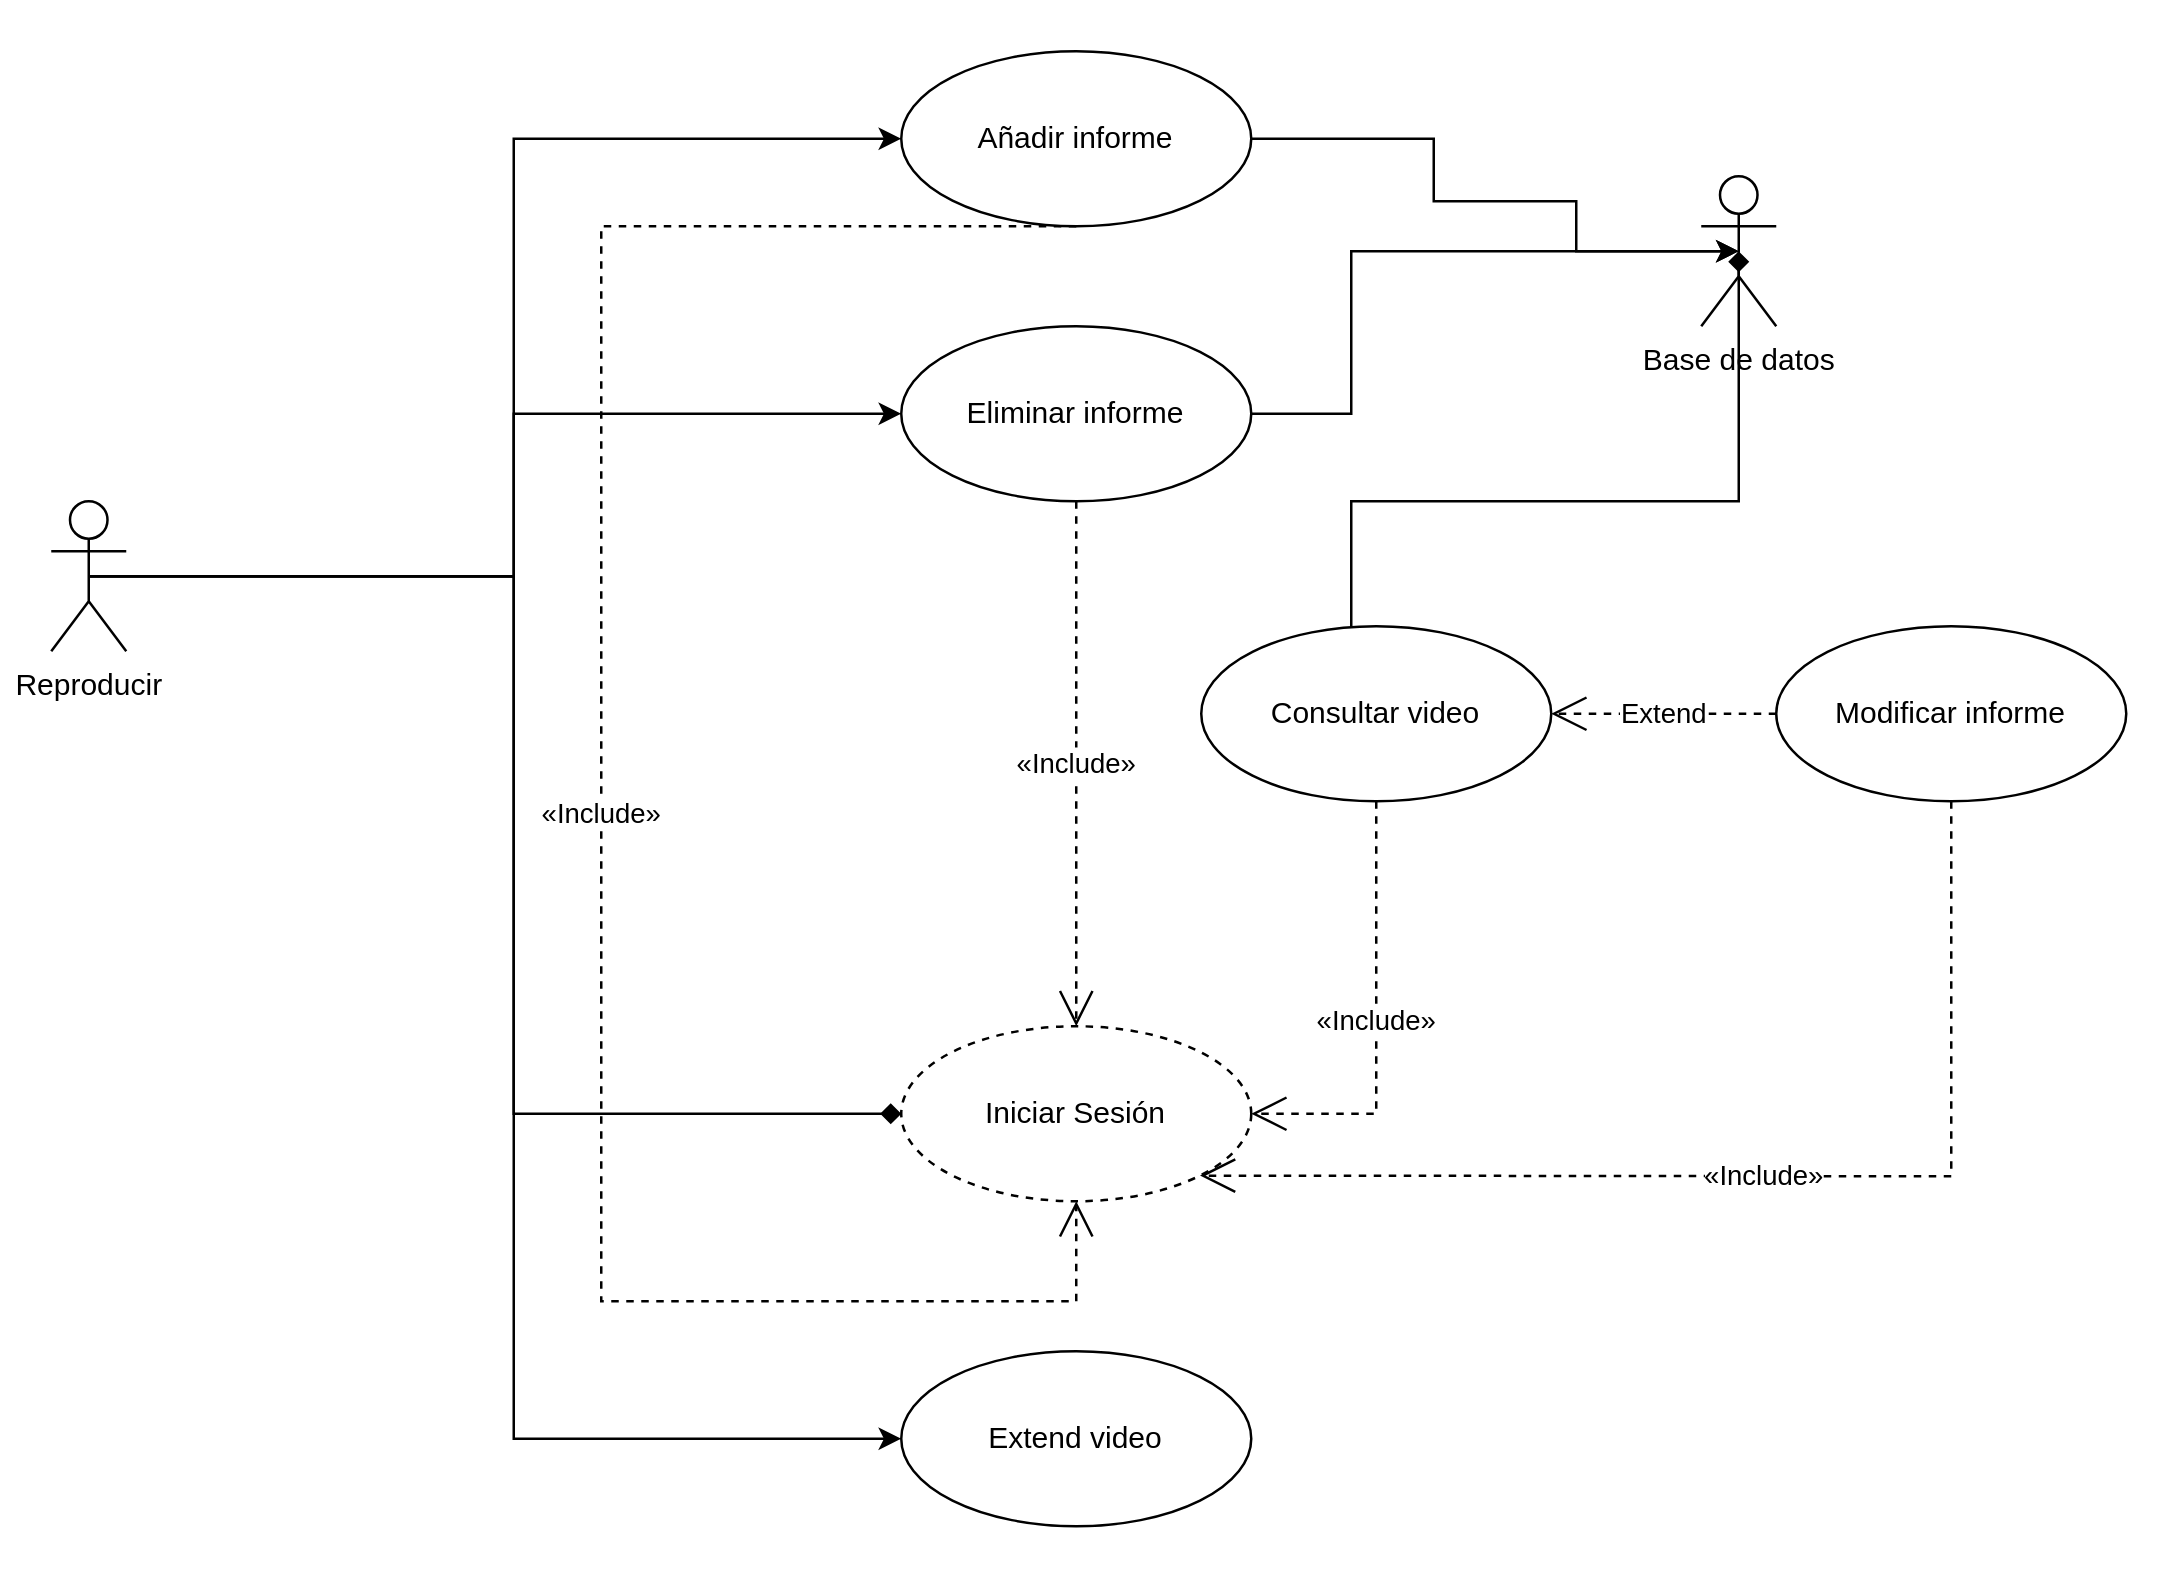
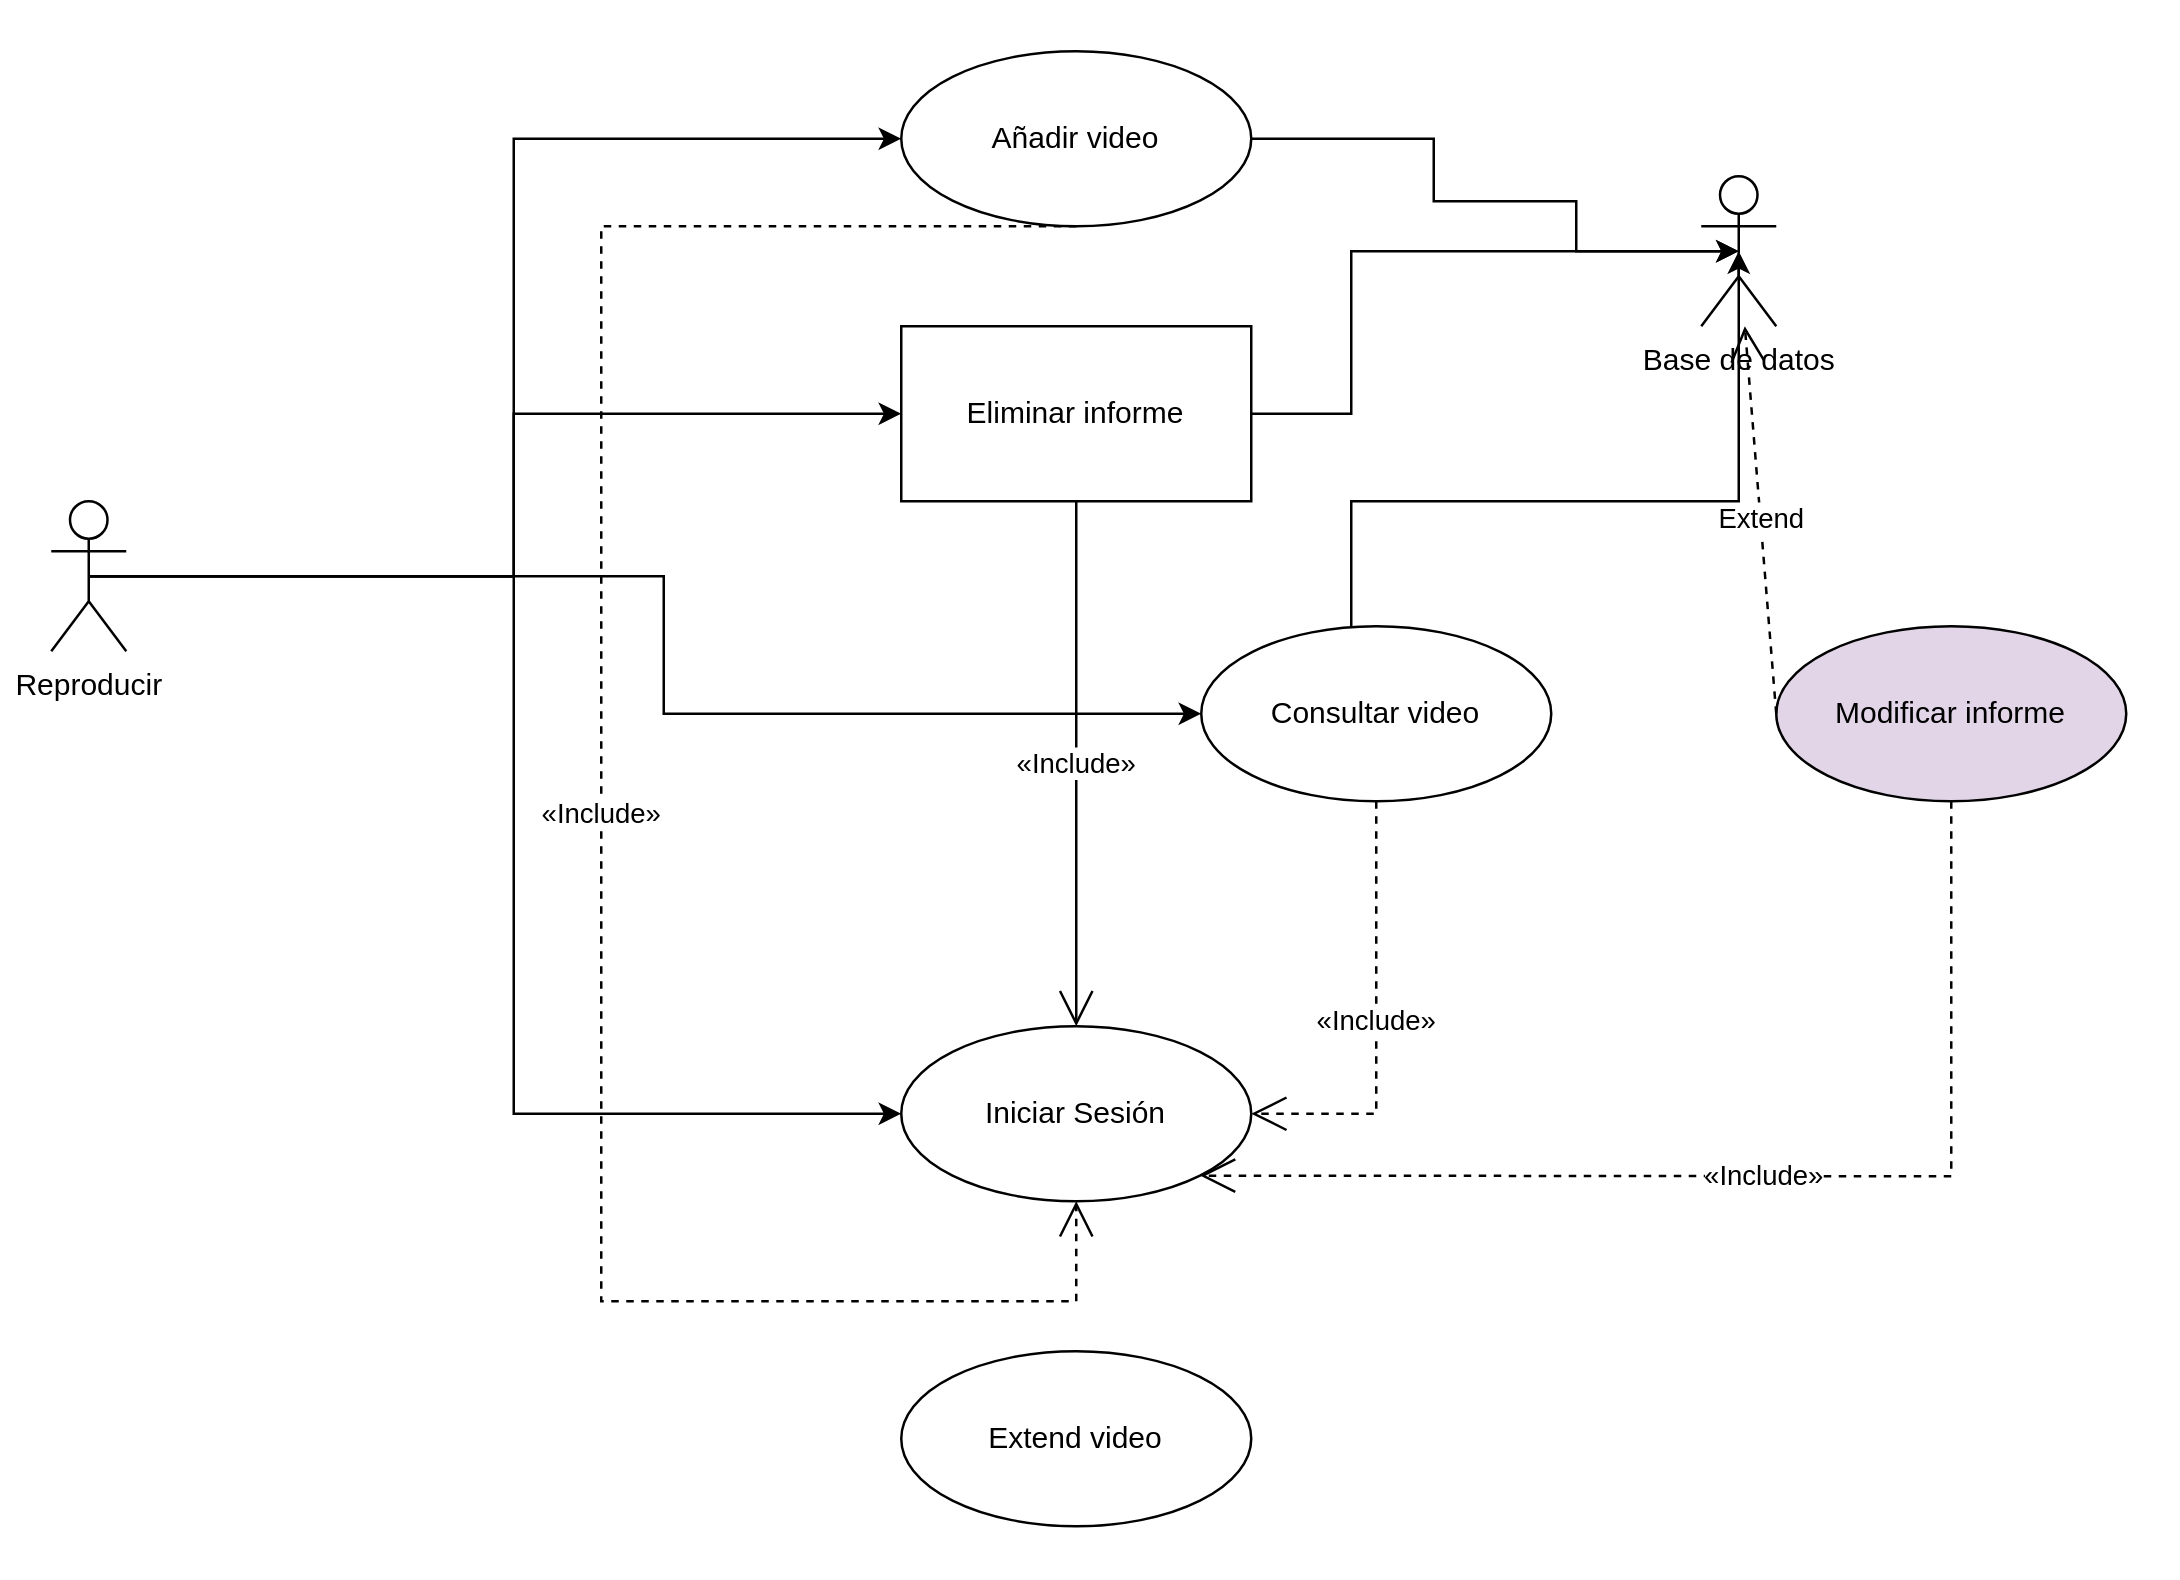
node "Añadir informe": label "Añadir informe" -> "Añadir video"
edge "Consultar video" -> "Base de datos": arrowhead diamond -> classic
node "Eliminar informe": shape ellipse -> rectangle
edge "Reproducir" -> "Consultar video": added
edge "Modificar informe" -> "Consultar video": now "Modificar informe" -> "Base de datos"
node "Modificar informe": fillcolor #ffffff -> #e1d5e7
edge "Eliminar informe" -> "Iniciar Sesión": style dashed -> solid
edge "Reproducir" -> "Iniciar Sesión": arrowhead diamond -> classic
node "Iniciar Sesión": style dashed -> solid
edge "Reproducir" -> "Extend video": removed
